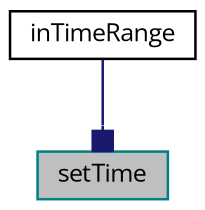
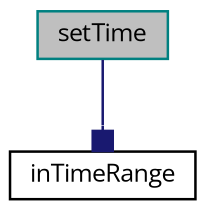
edge "inTimeRange" -> "setTime": reversed
